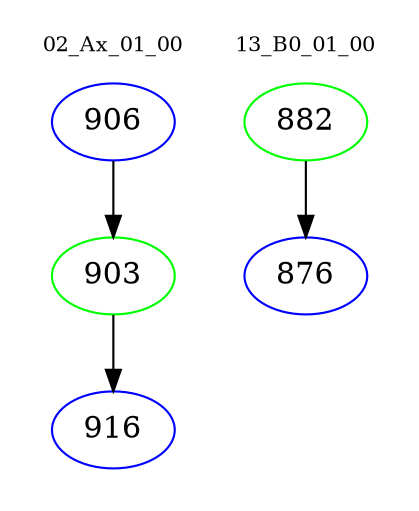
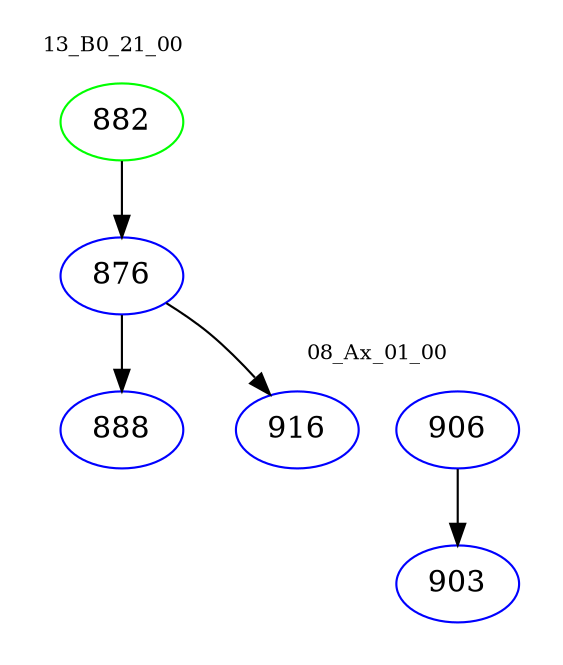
cluster "02_Ax_01_00": label "02_Ax_01_00" -> "08_Ax_01_00"
cluster "13_B0_01_00": label "13_B0_01_00" -> "13_B0_21_00"
node "903": color green -> blue
edge "903" -> "916": now "876" -> "916"
node "888": added
